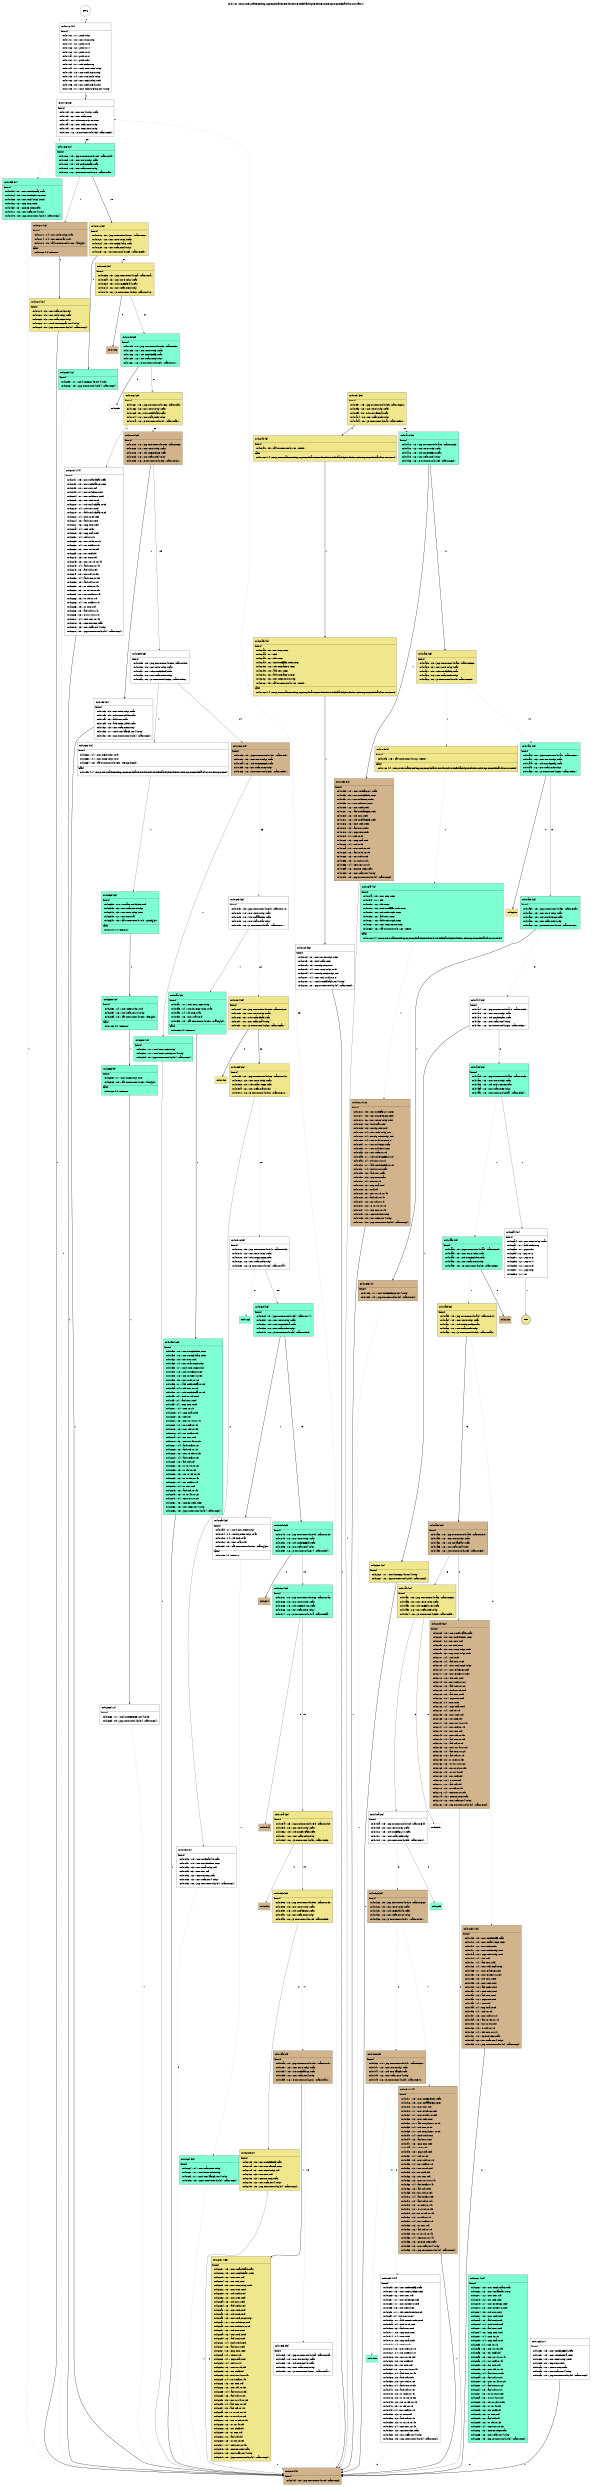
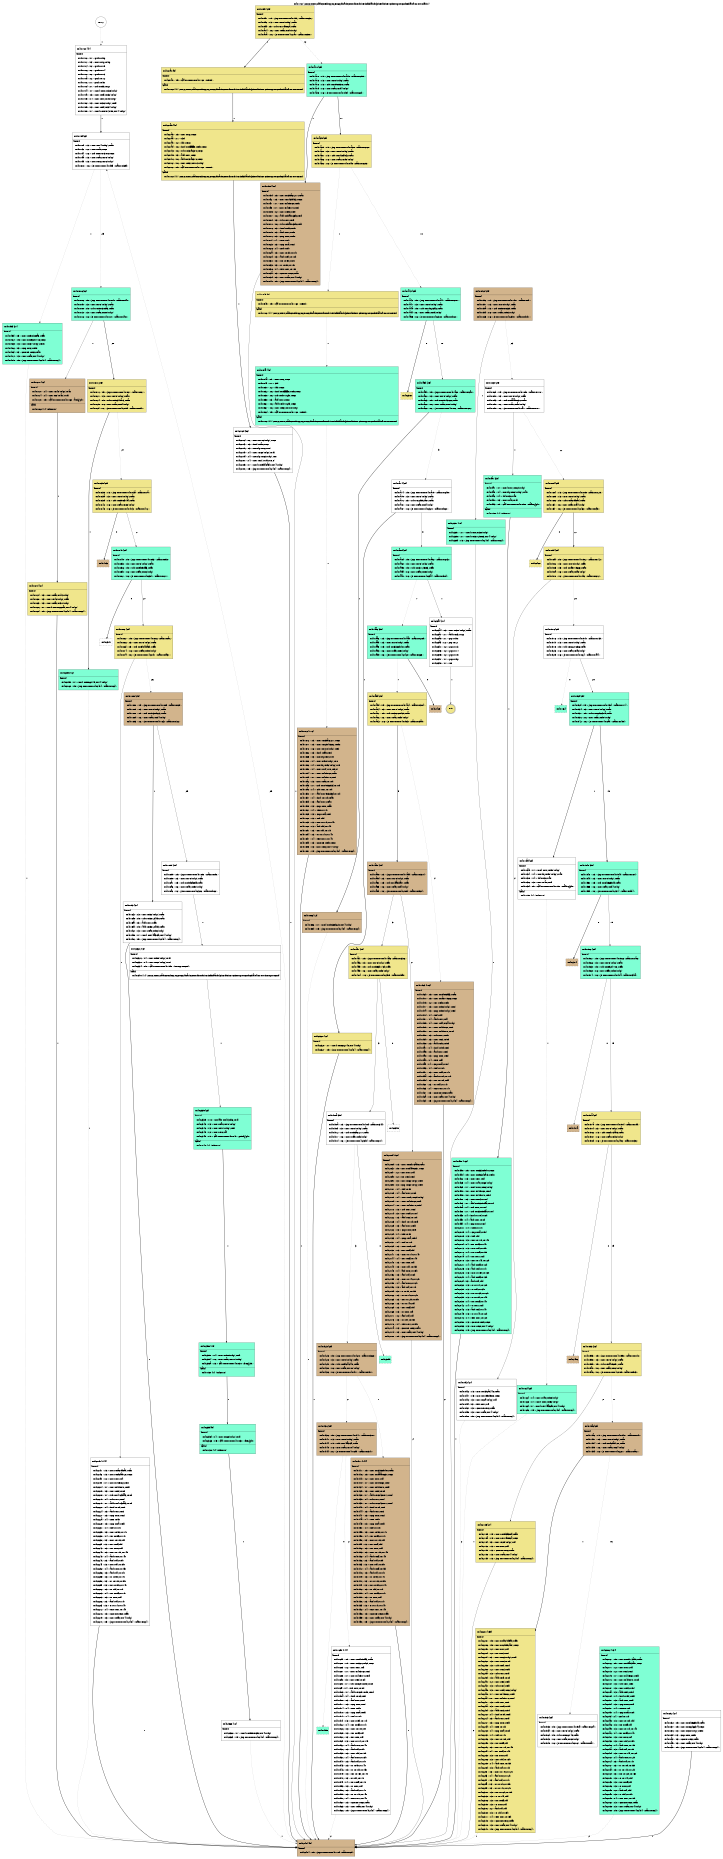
edge "0x401899 [25]" -> "0x4018b2 [25]": removed, label "24"
